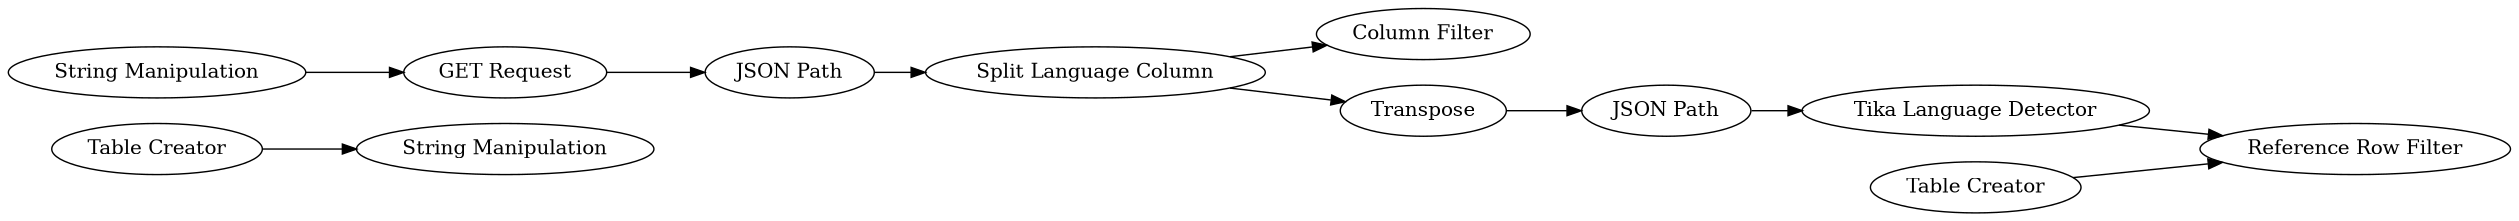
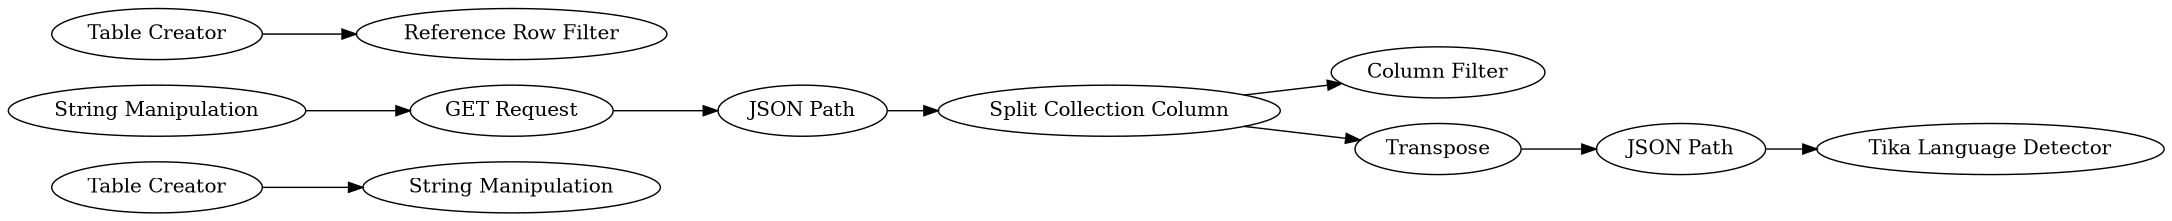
node "Split Language Column": label "Split Language Column" -> "Split Collection Column"
edge "Tika Language Detector" -> "Reference Row Filter": removed
